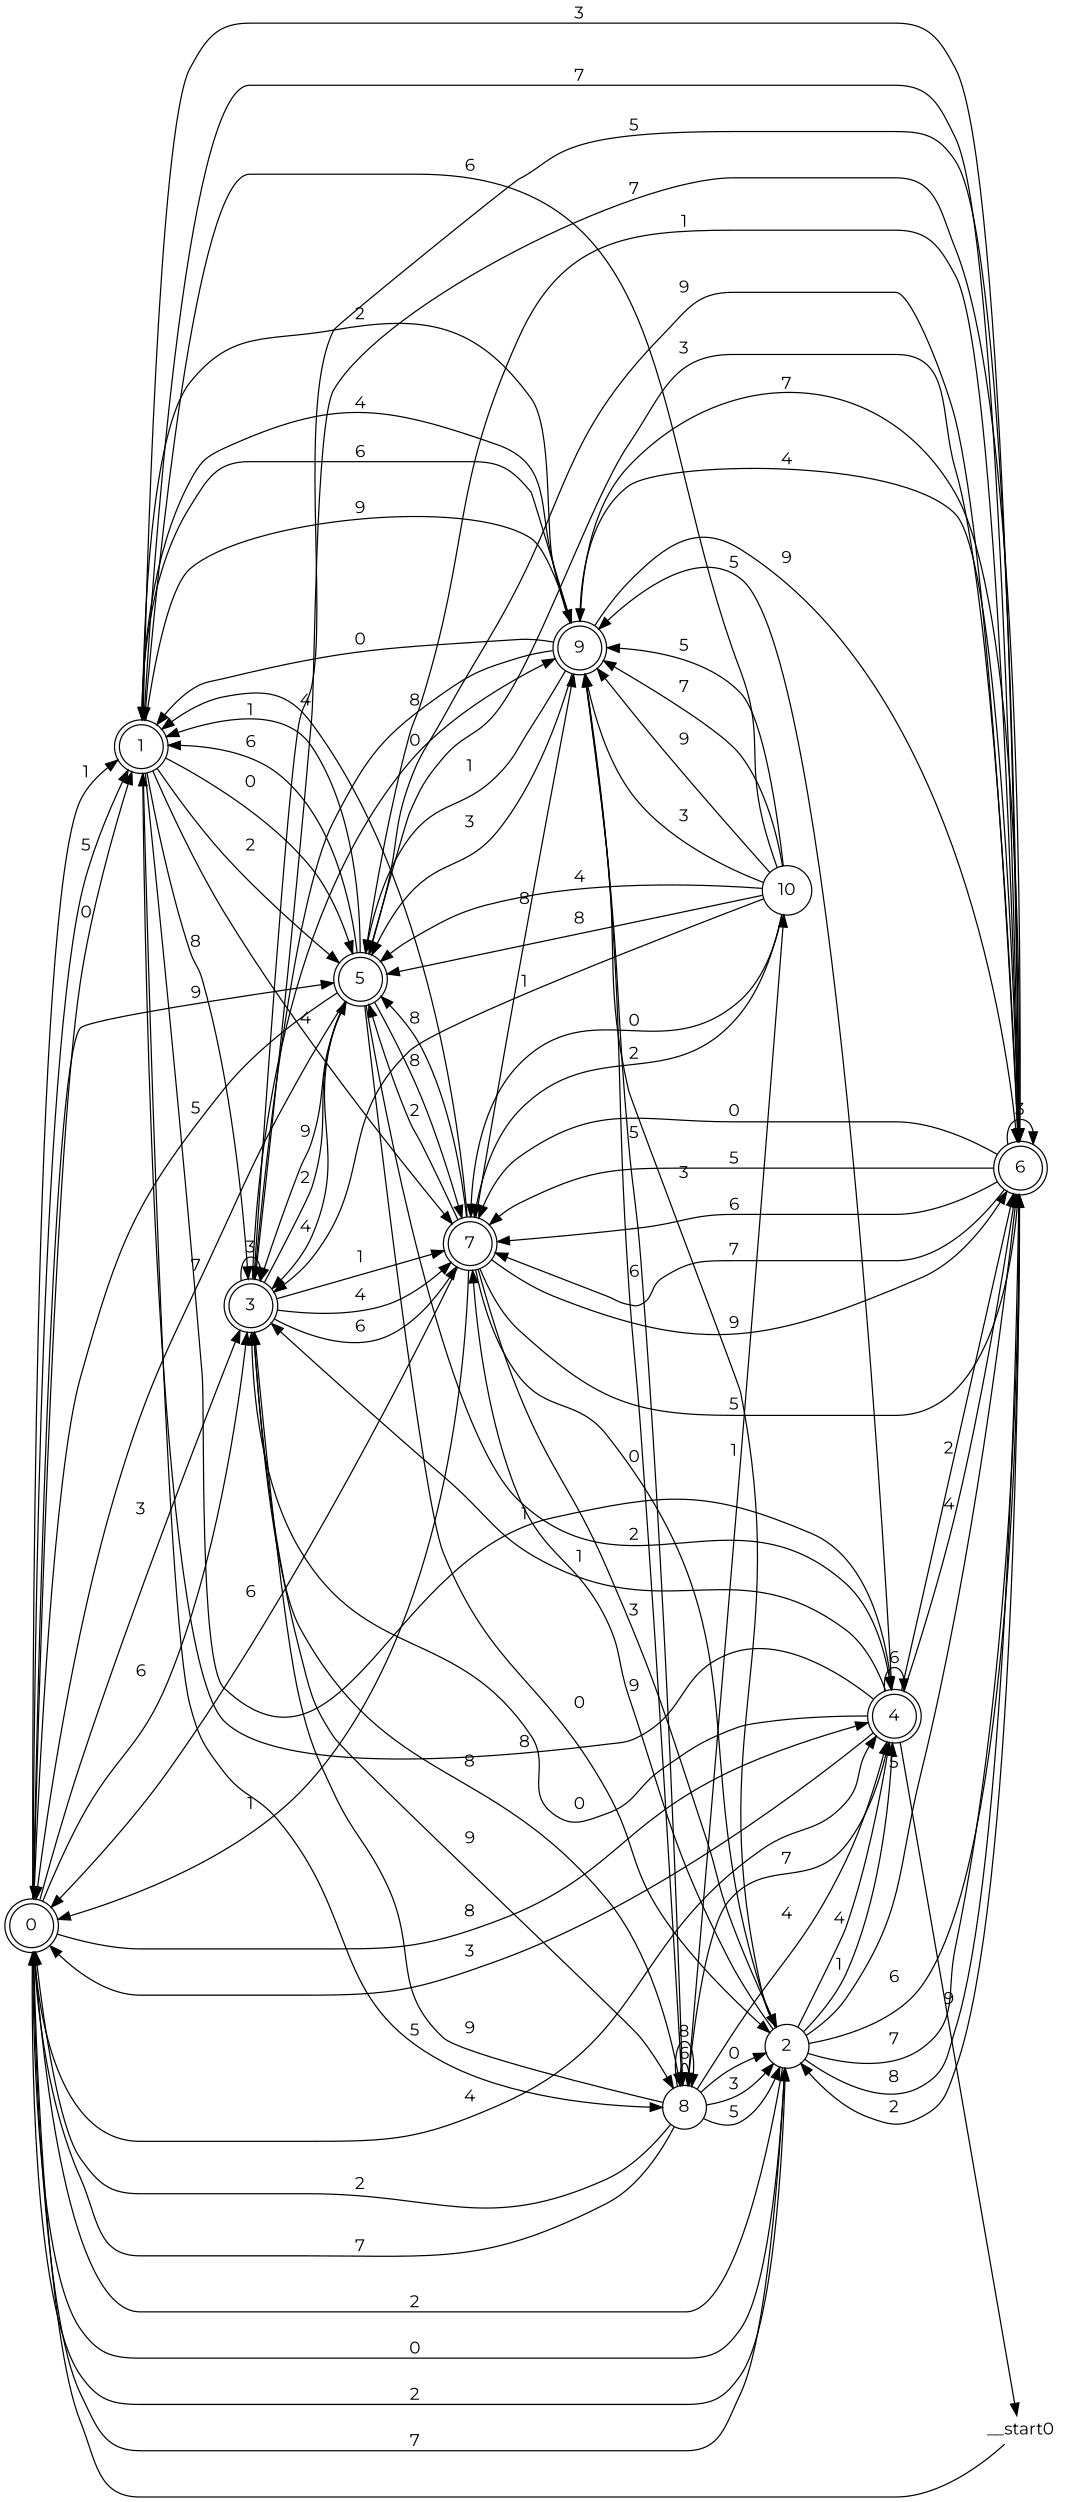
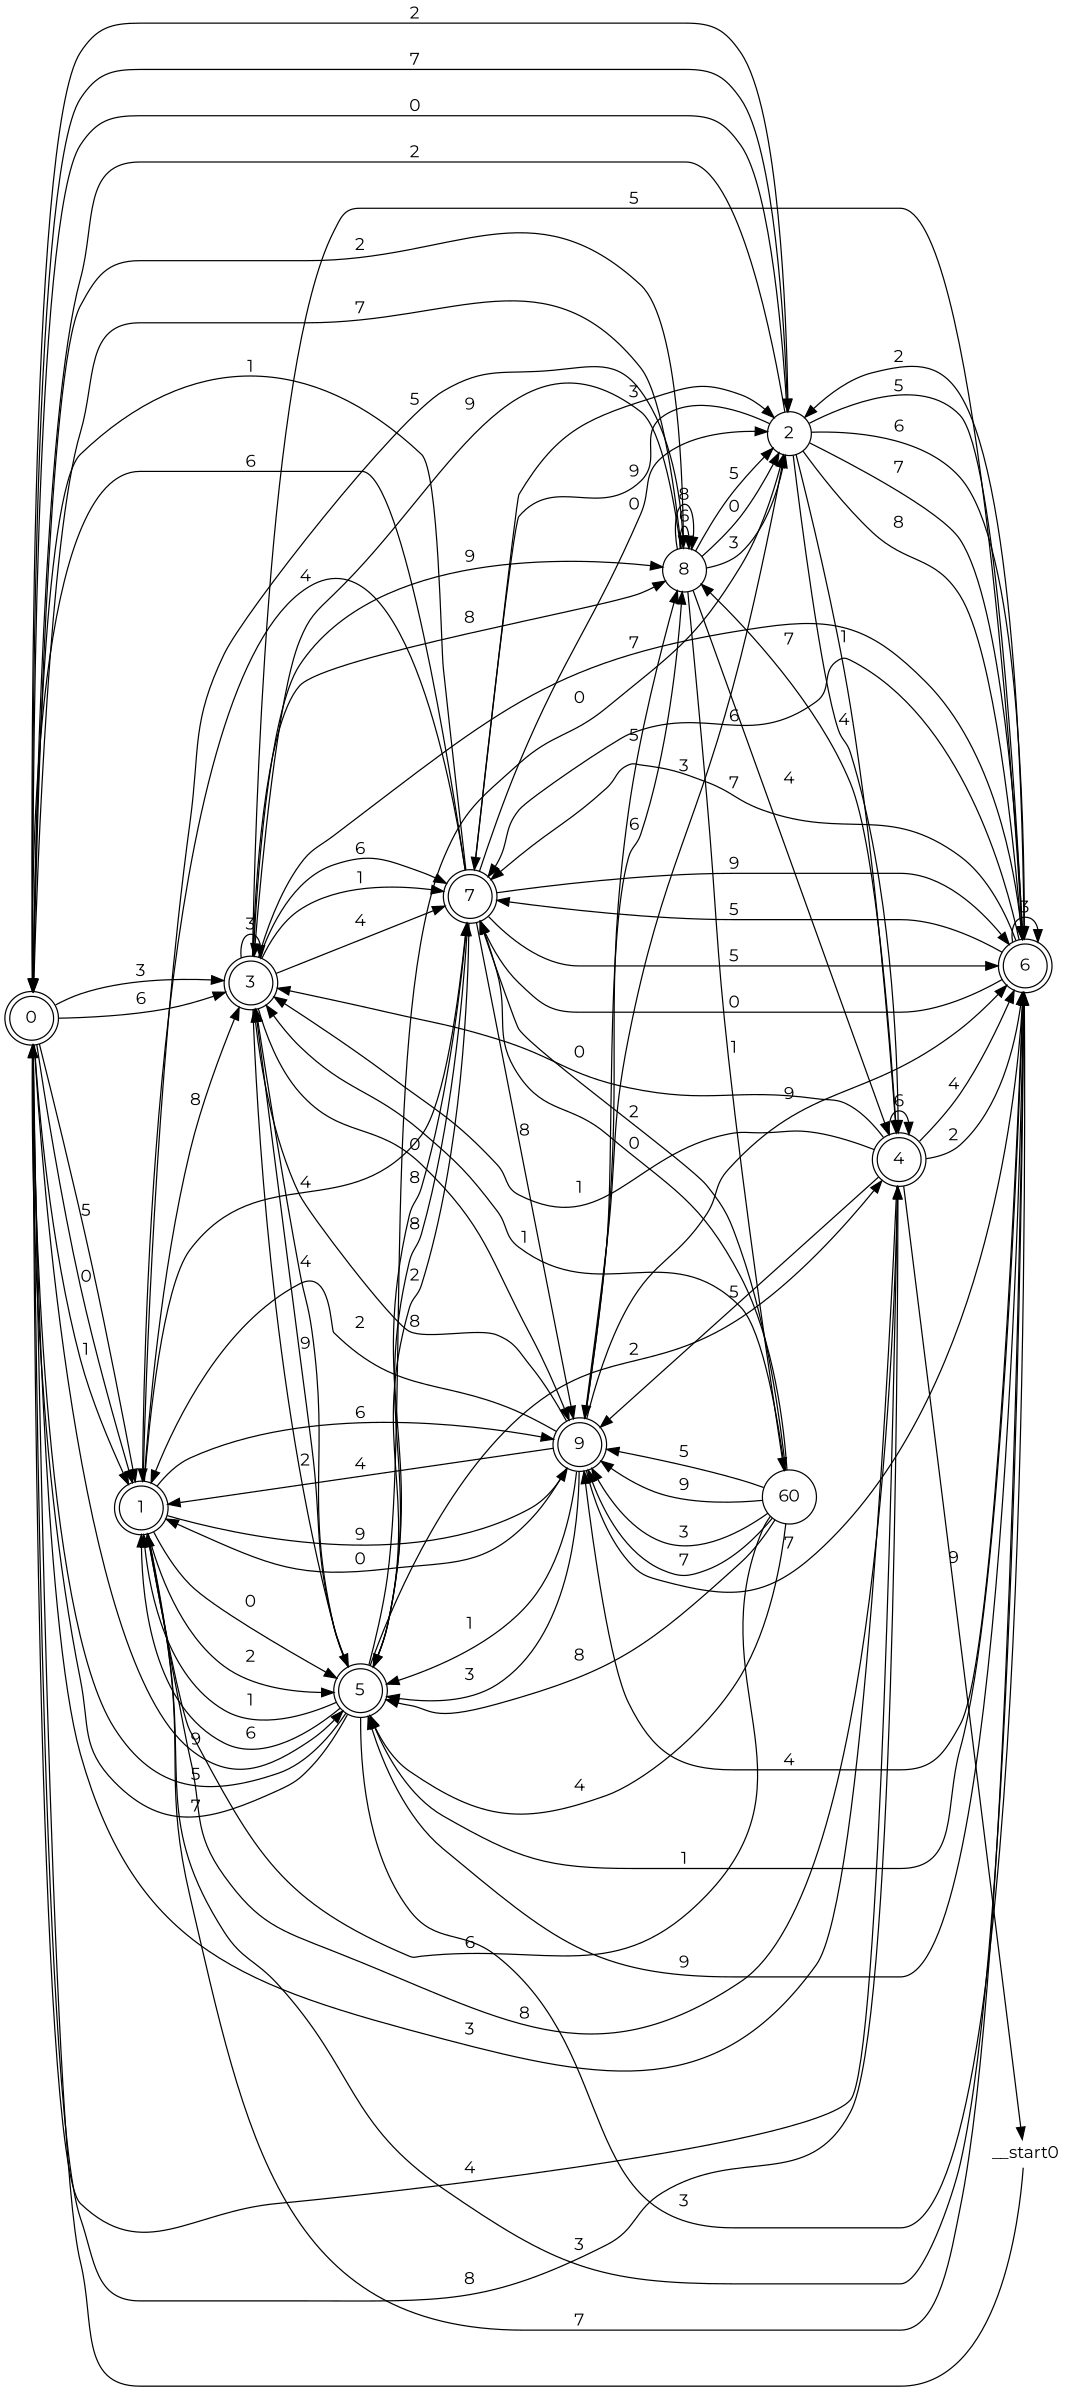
node "10": label "10" -> "60"
edge "1" -> "4": removed, label "1"
